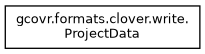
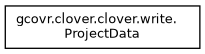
node "gcovr.formats.clover.write. ProjectData": label "gcovr.formats.clover.write. ProjectData" -> "gcovr.clover.clover.write. ProjectData"
